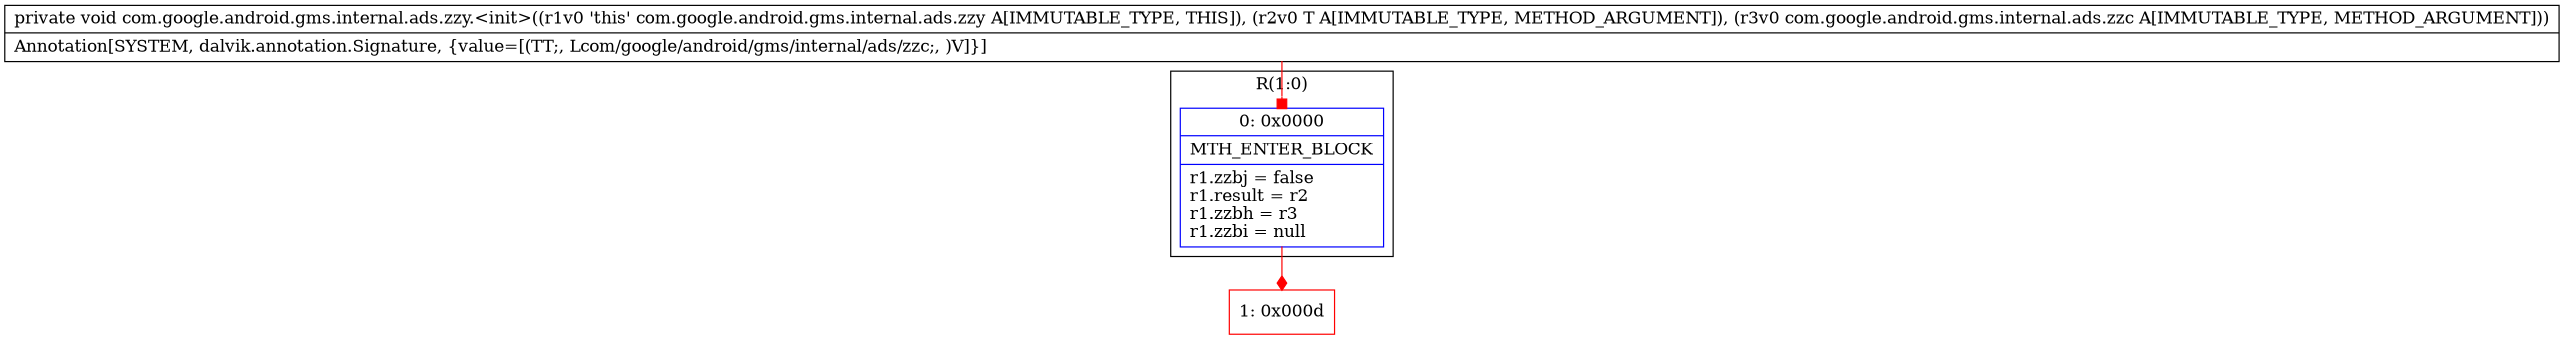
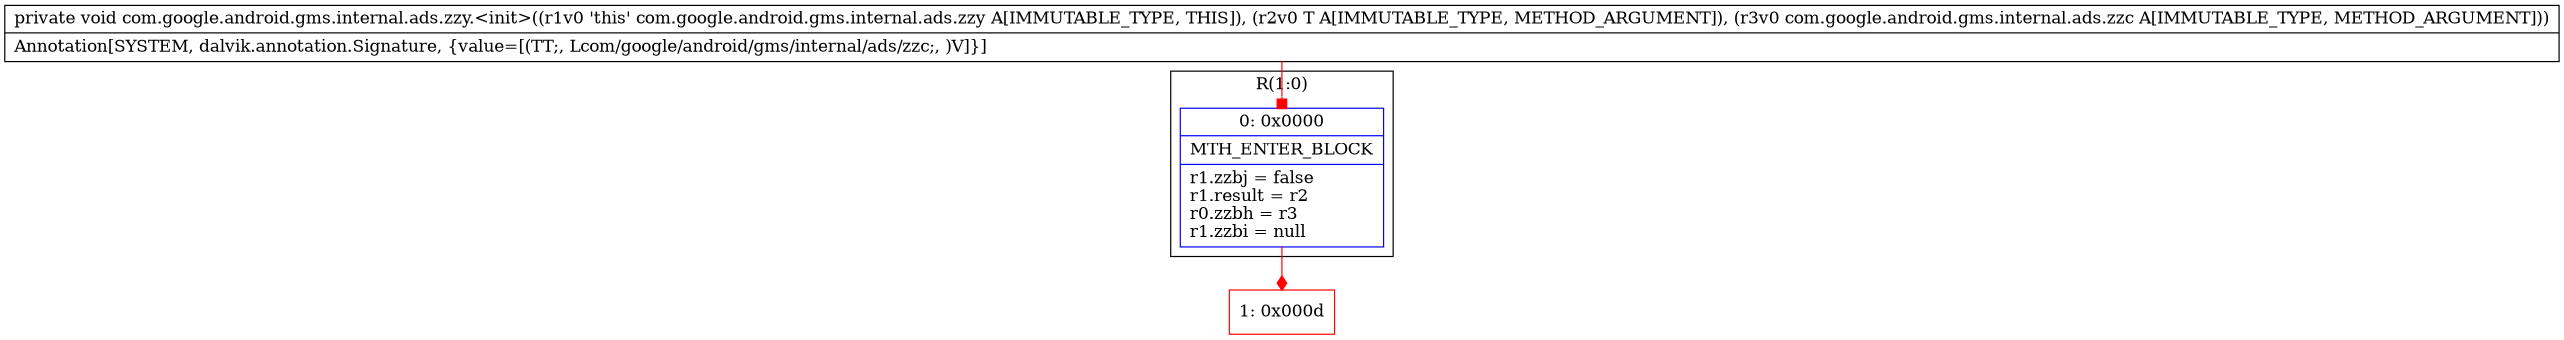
node "0: 0x0000": text "r1.zzbh = r3" -> "r0.zzbh = r3"
